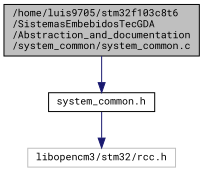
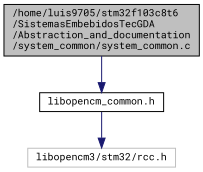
node "system_common.h": label "system_common.h" -> "libopencm_common.h"
